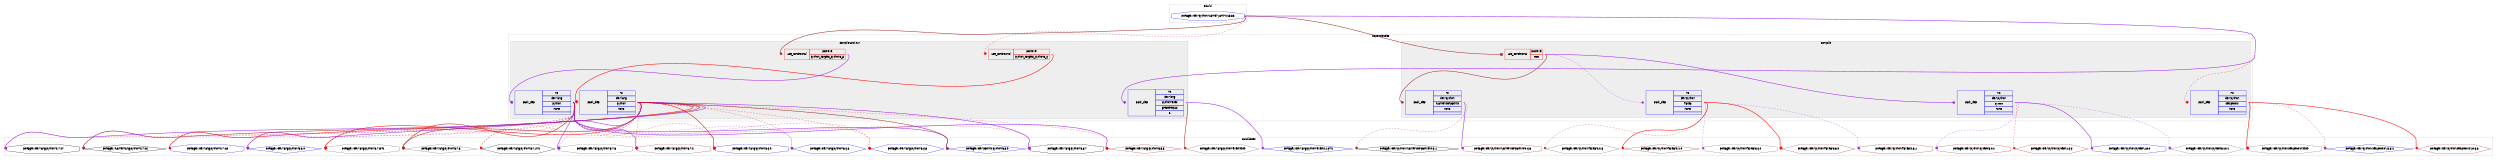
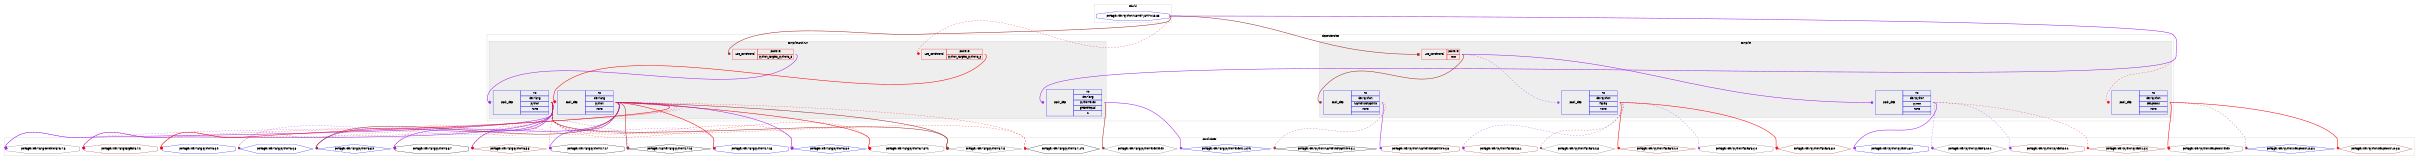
node "portage://dev-lang/python-3.7.3": label "portage://dev-lang/python-3.7.3" -> "portage://dev-lang/conditional-3.7.3"
node "portage://dev-lang/python-3.7.2": label "portage://dev-lang/python-3.7.2" -> "portage://dev-lang/targets-3.7.2"
node "portage://dev-lang/python-3.6.5": removed
node "portage://dev-pathlib/python-3.5.9": label "portage://dev-pathlib/python-3.5.9" -> "portage://dev-lang/python-3.5.9"
node "portage://dev-python/pytest-4.6.6": shape hexagon -> diamond
